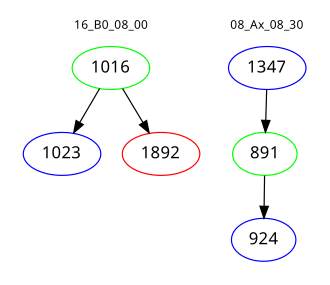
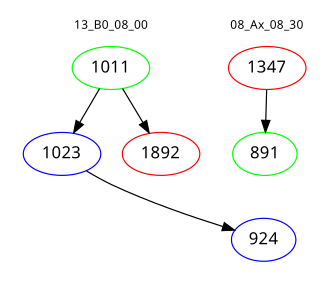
cluster "16_B0_08_00": label "16_B0_08_00" -> "13_B0_08_00"
node "1016": label "1016" -> "1011"
node "1347": color blue -> red
edge "891" -> "924": now "1023" -> "924"
